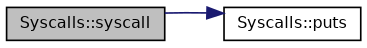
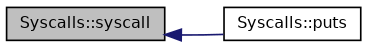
edge "Syscalls::syscall" -> "Syscalls::puts": reversed
